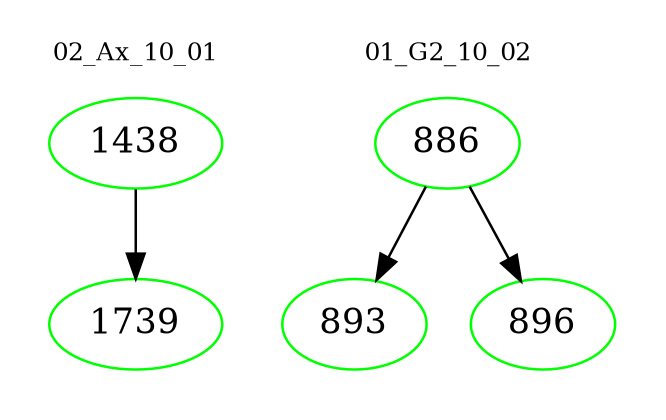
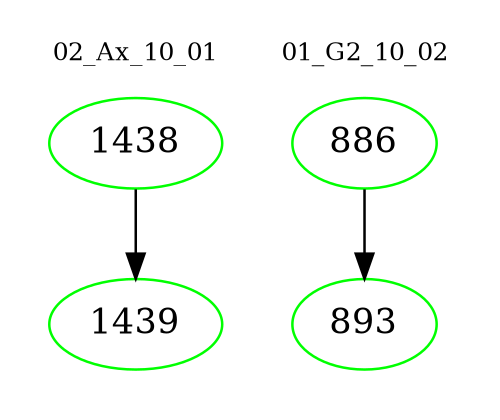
node "1739": label "1739" -> "1439"
node "896": removed
